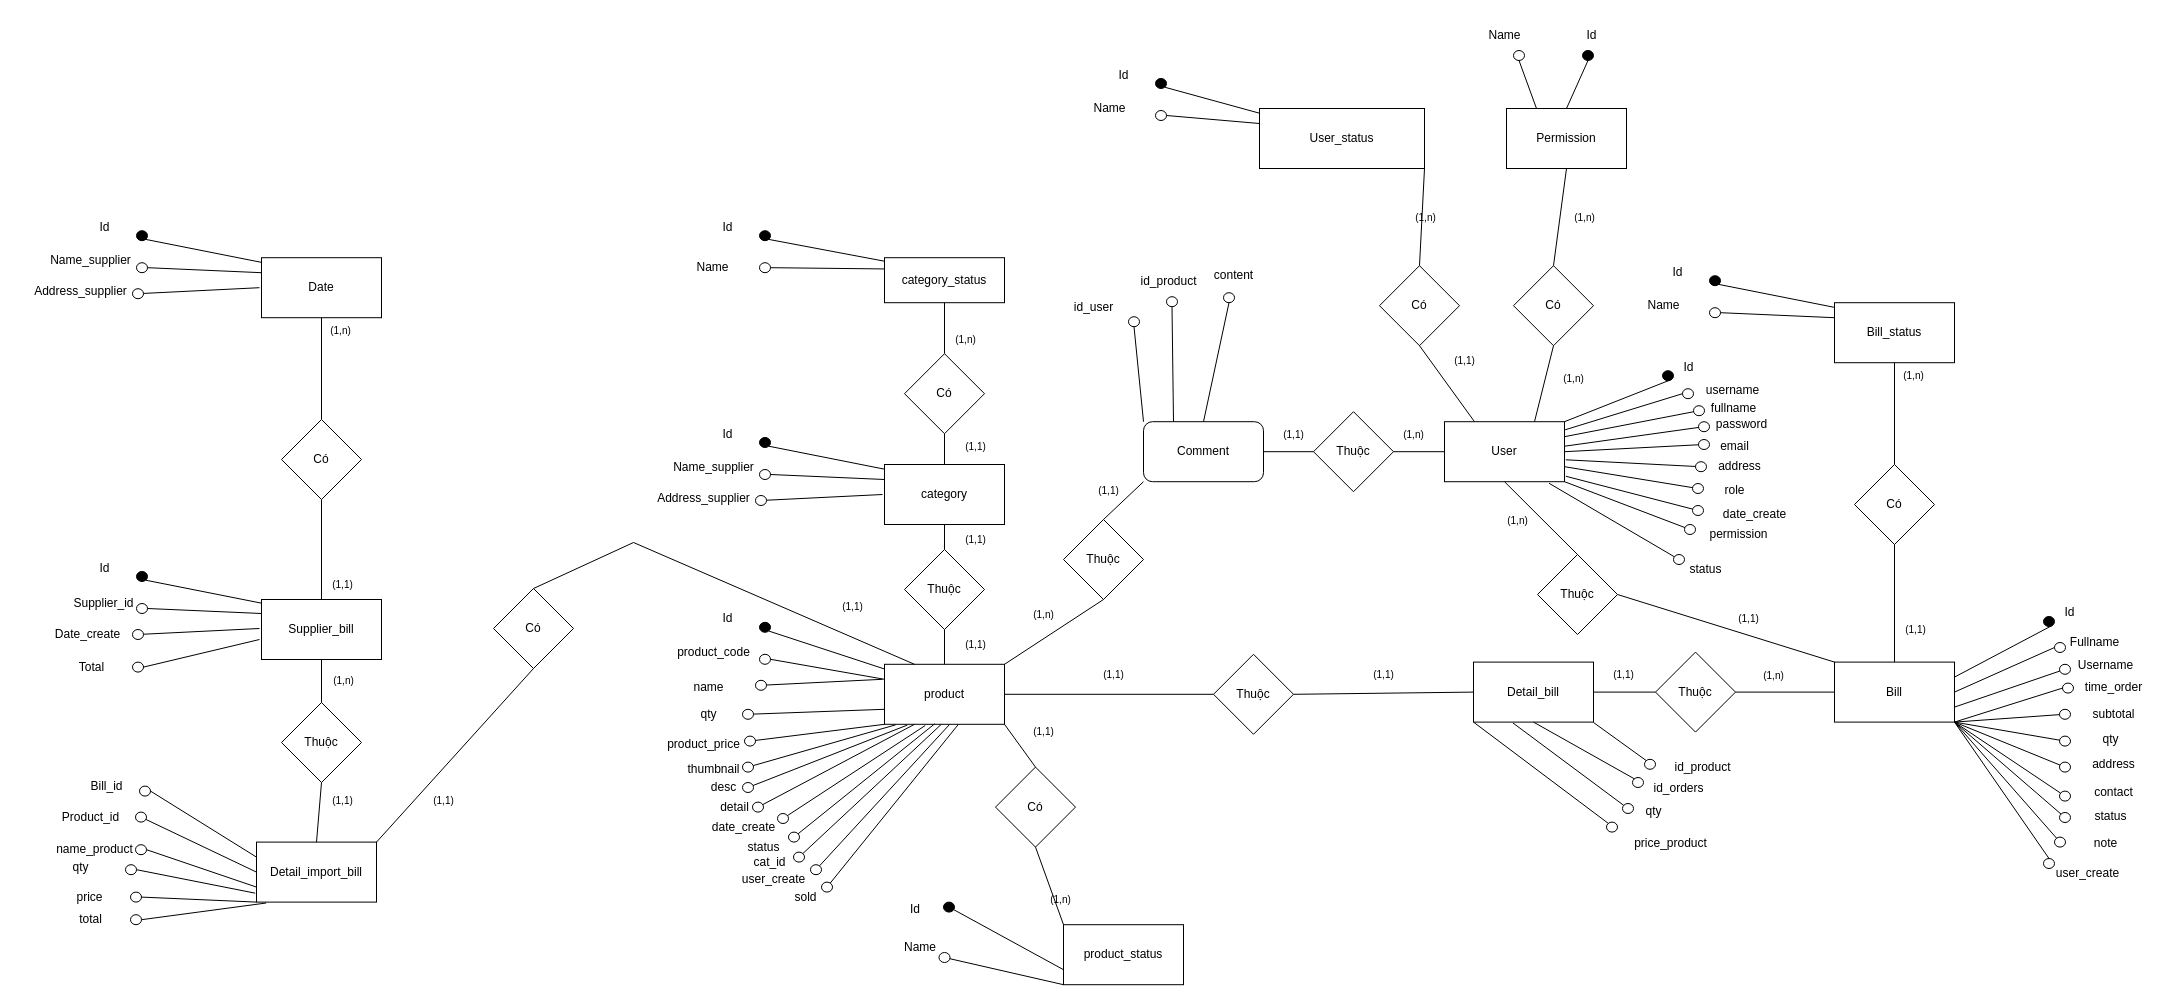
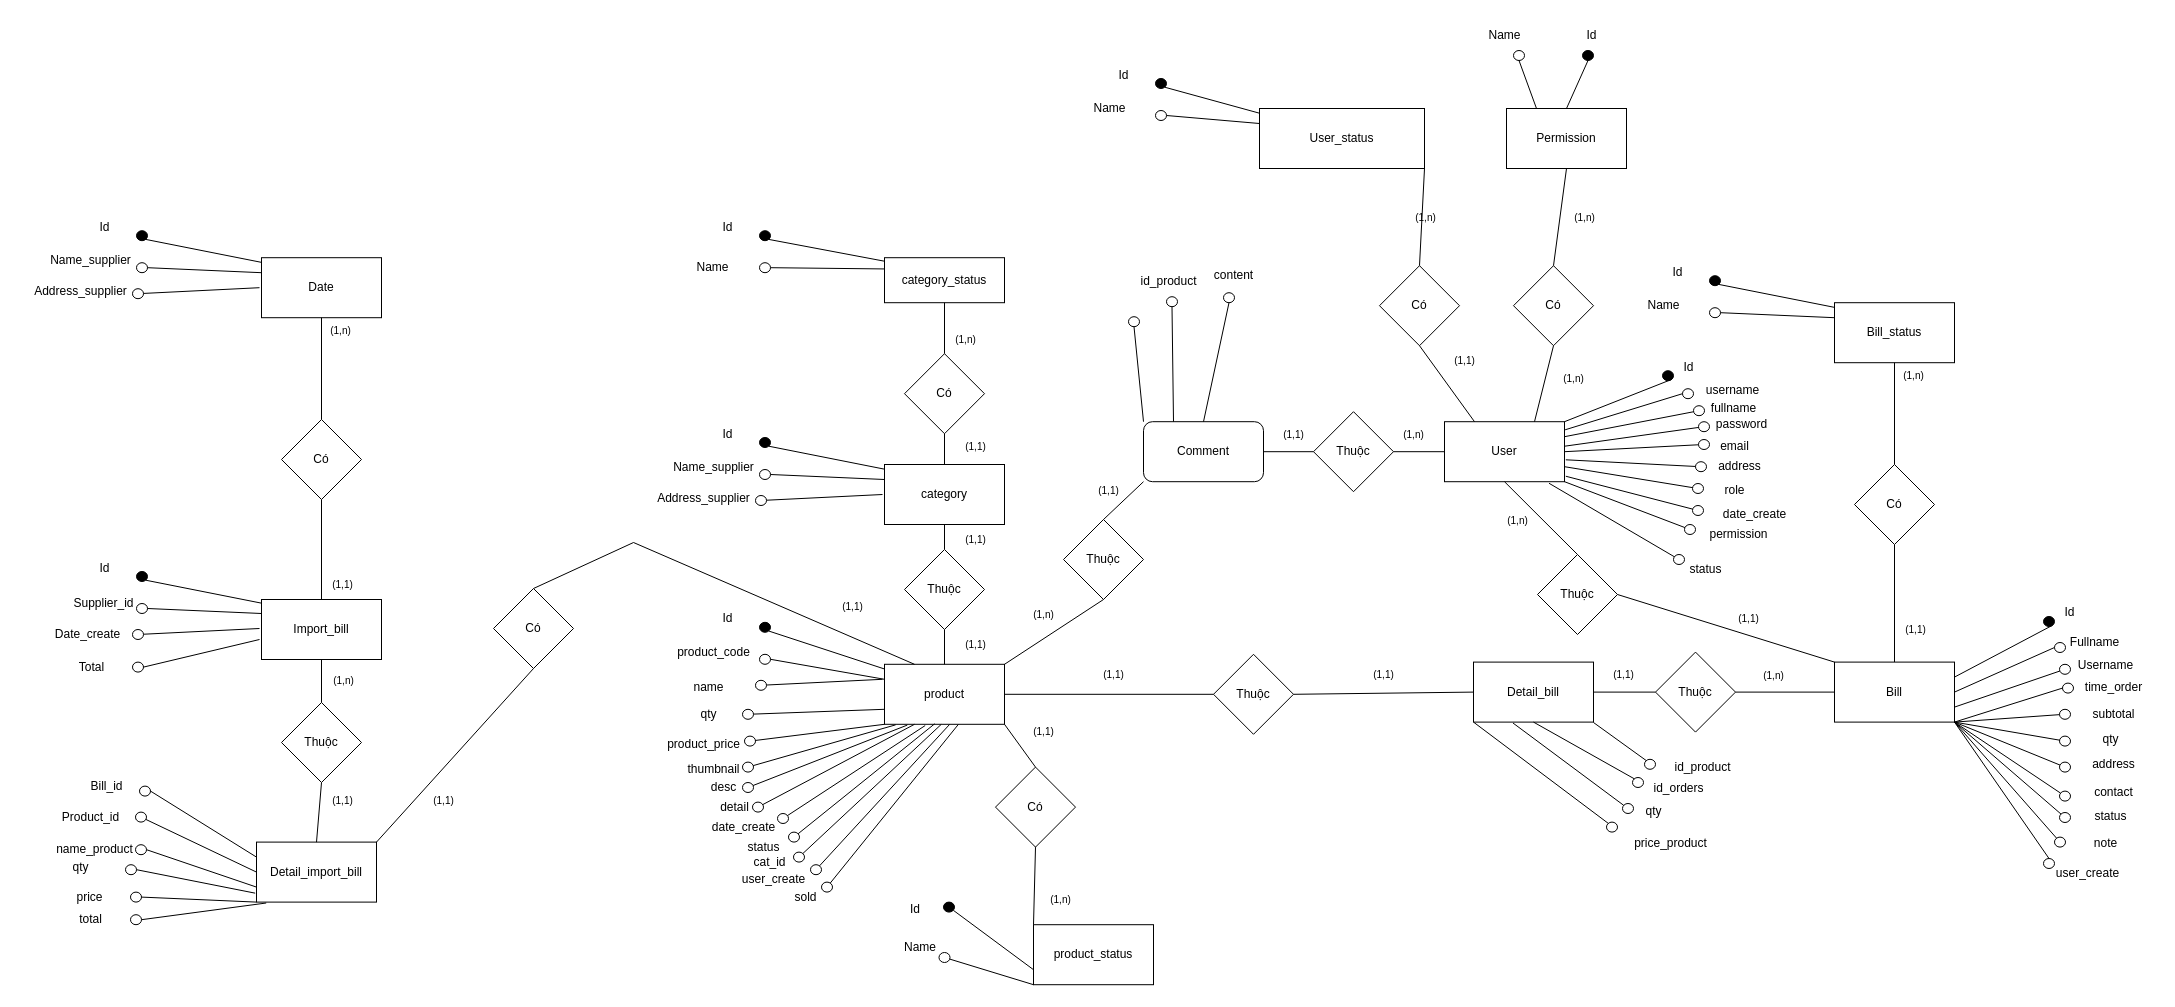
node "id_user": removed
node "Supplier_bill": label "Supplier_bill" -> "Import_bill"
node "product_status": moved (1124, 955) -> (1094, 955)
